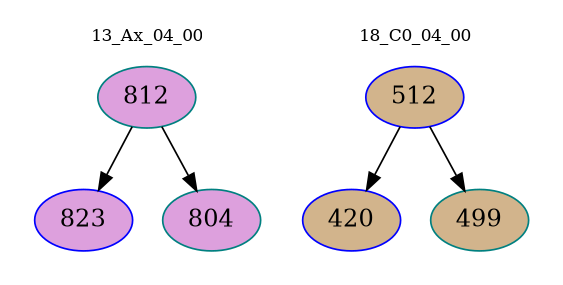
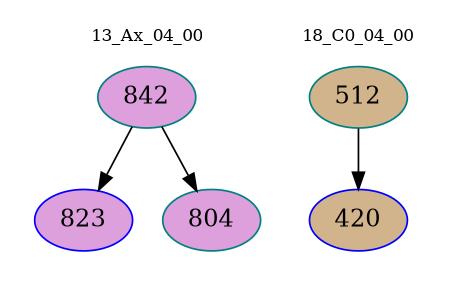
node "812": label "812" -> "842"
node "512": color blue -> teal
node "499": removed
